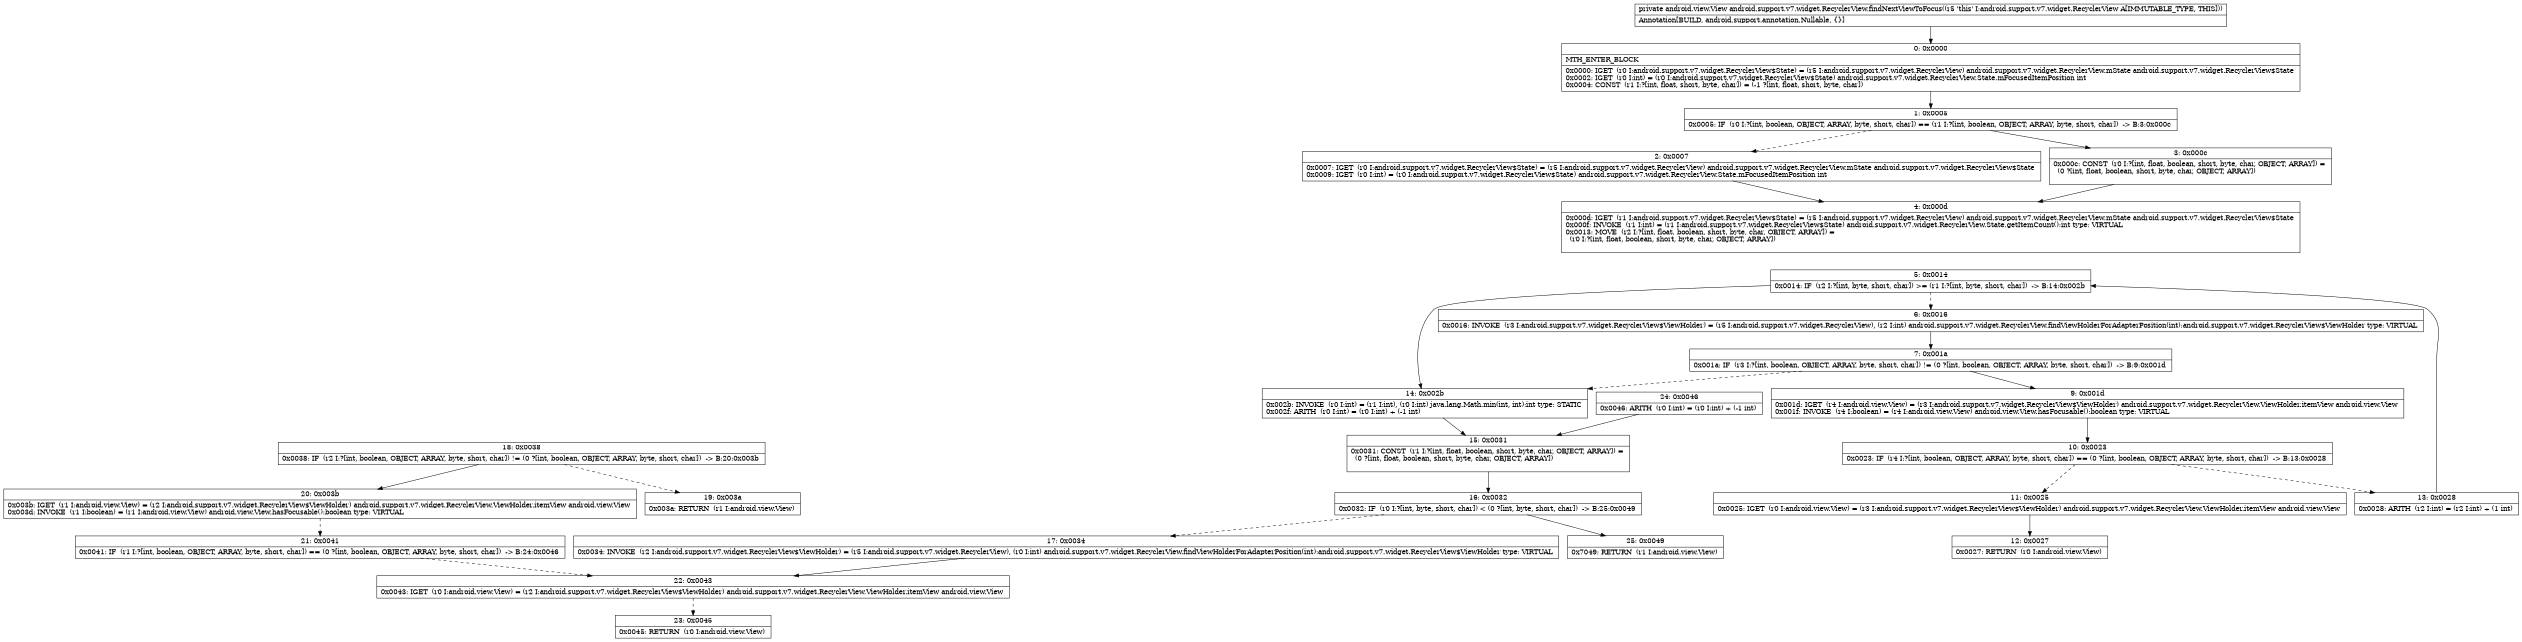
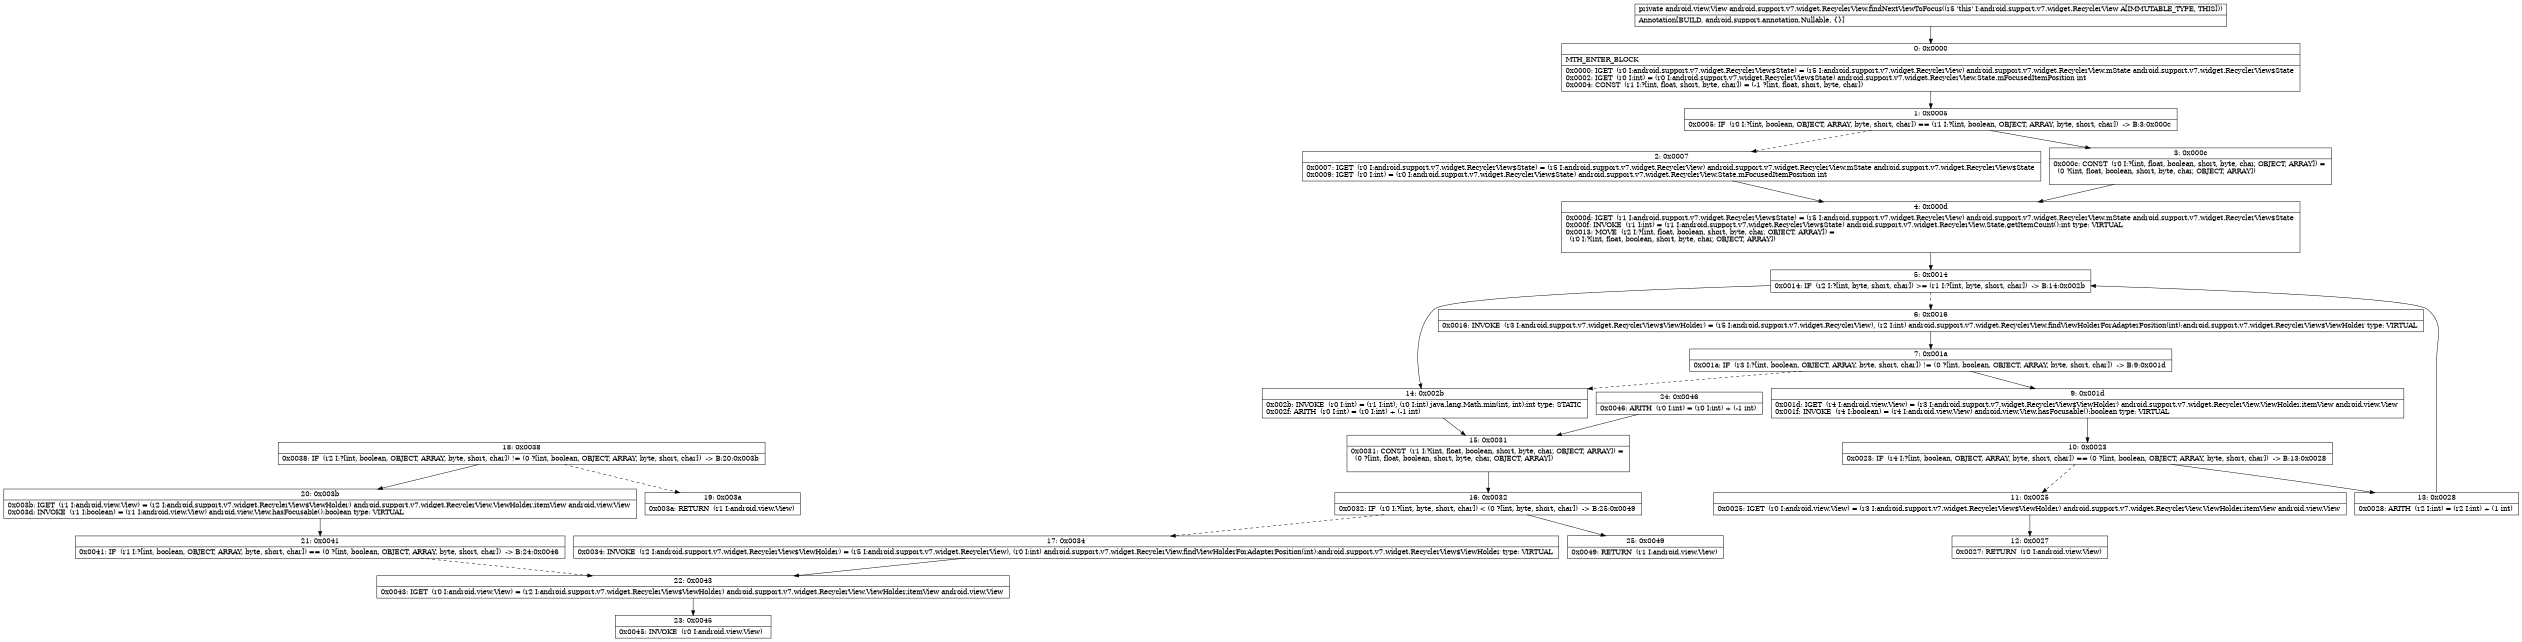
edge "4: 0x000d" -> "5: 0x0014": added
edge "10: 0x0023" -> "13: 0x0028": style dashed -> solid
edge "20: 0x003b" -> "21: 0x0041": style dashed -> solid
node "25: 0x0049": text "0x7049: RETURN  (r1 I:android.view.View)" -> "0x0049: RETURN  (r1 I:android.view.View)"
edge "22: 0x0043" -> "23: 0x0045": style dashed -> solid
node "23: 0x0045": text "0x0045: RETURN  (r0 I:android.view.View)" -> "0x0045: INVOKE  (r0 I:android.view.View)"
